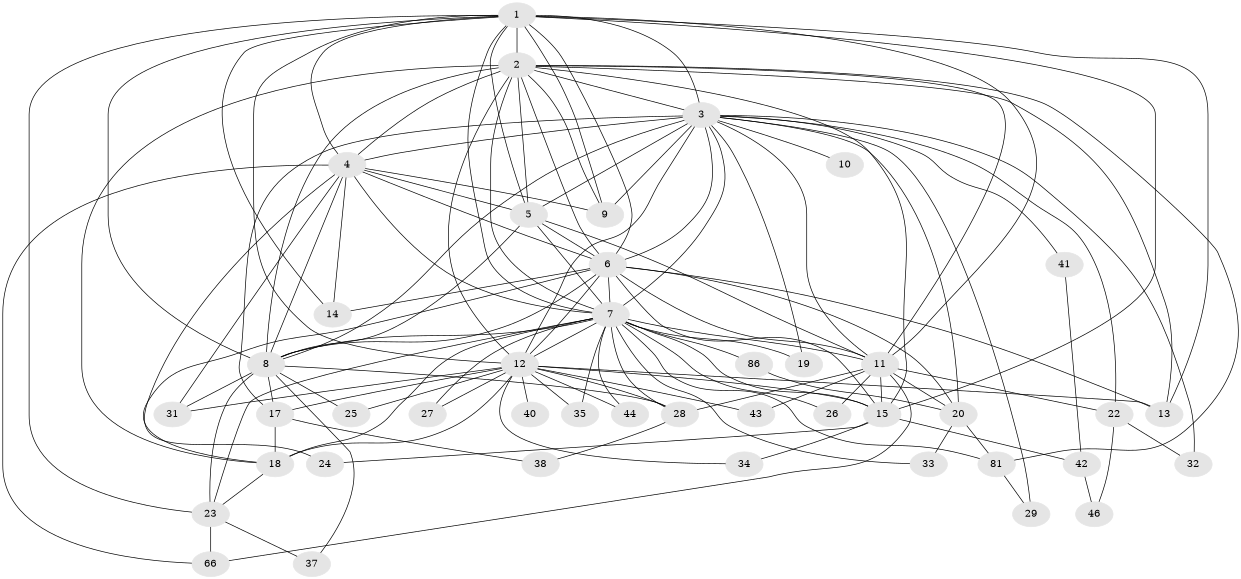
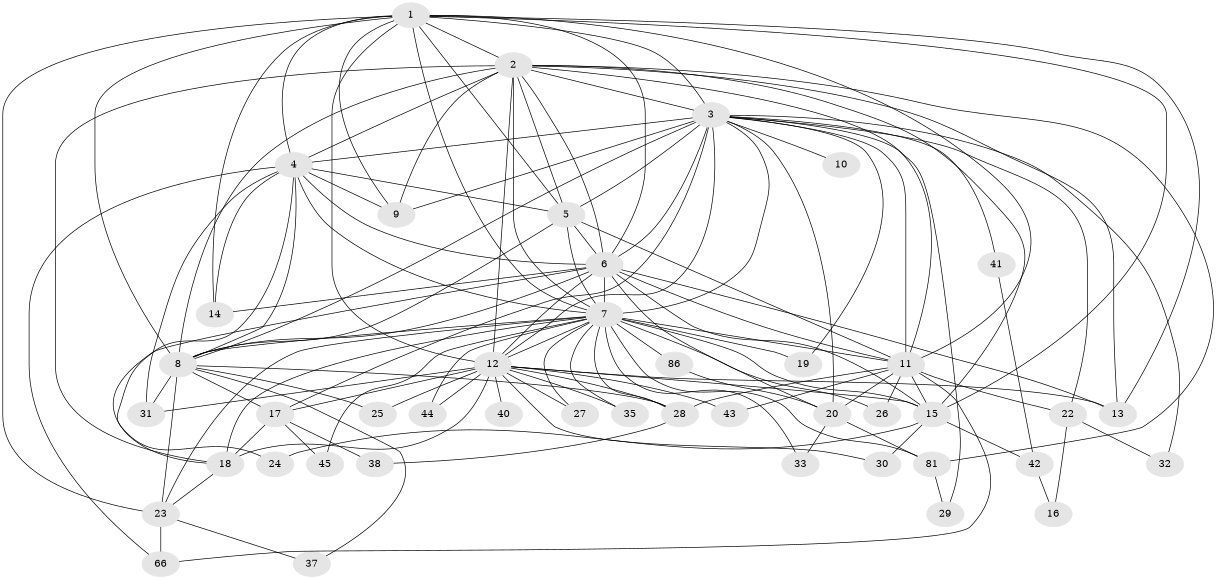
node "45": added
node "34": label "34" -> "30"
node "46": label "46" -> "16"
